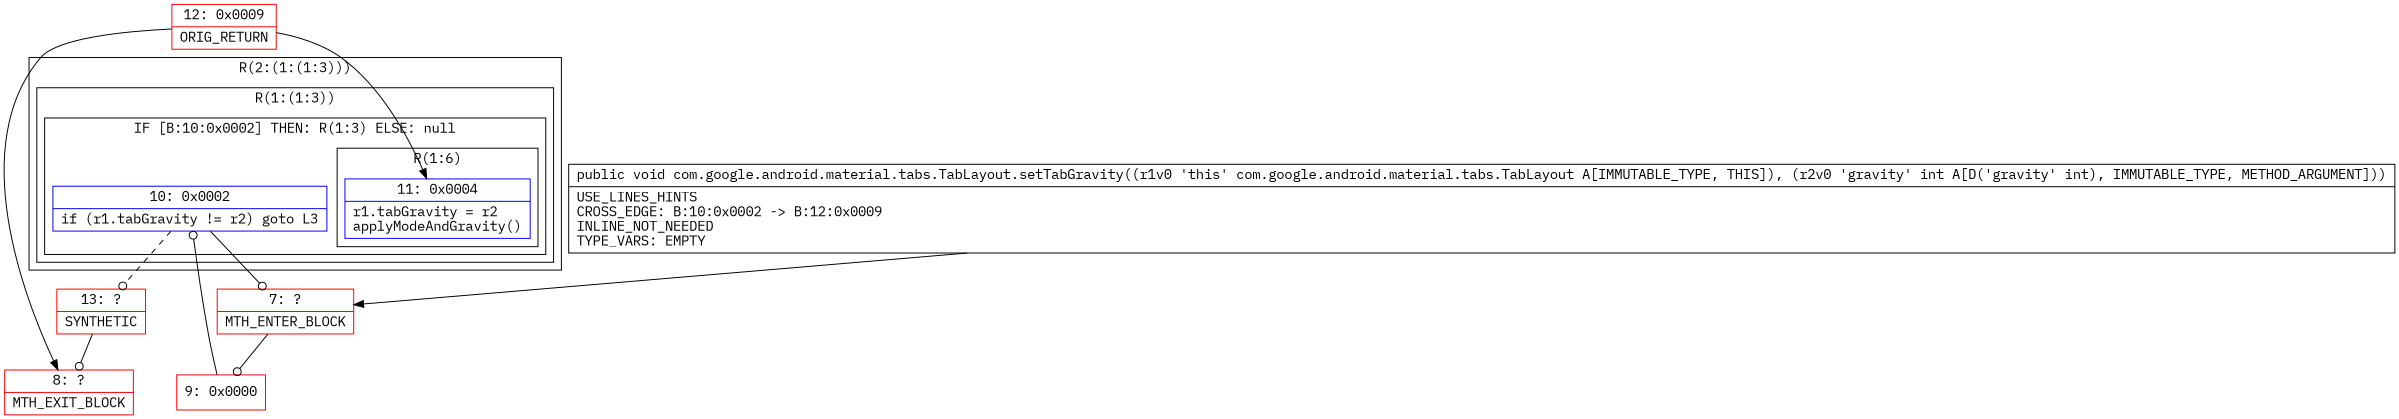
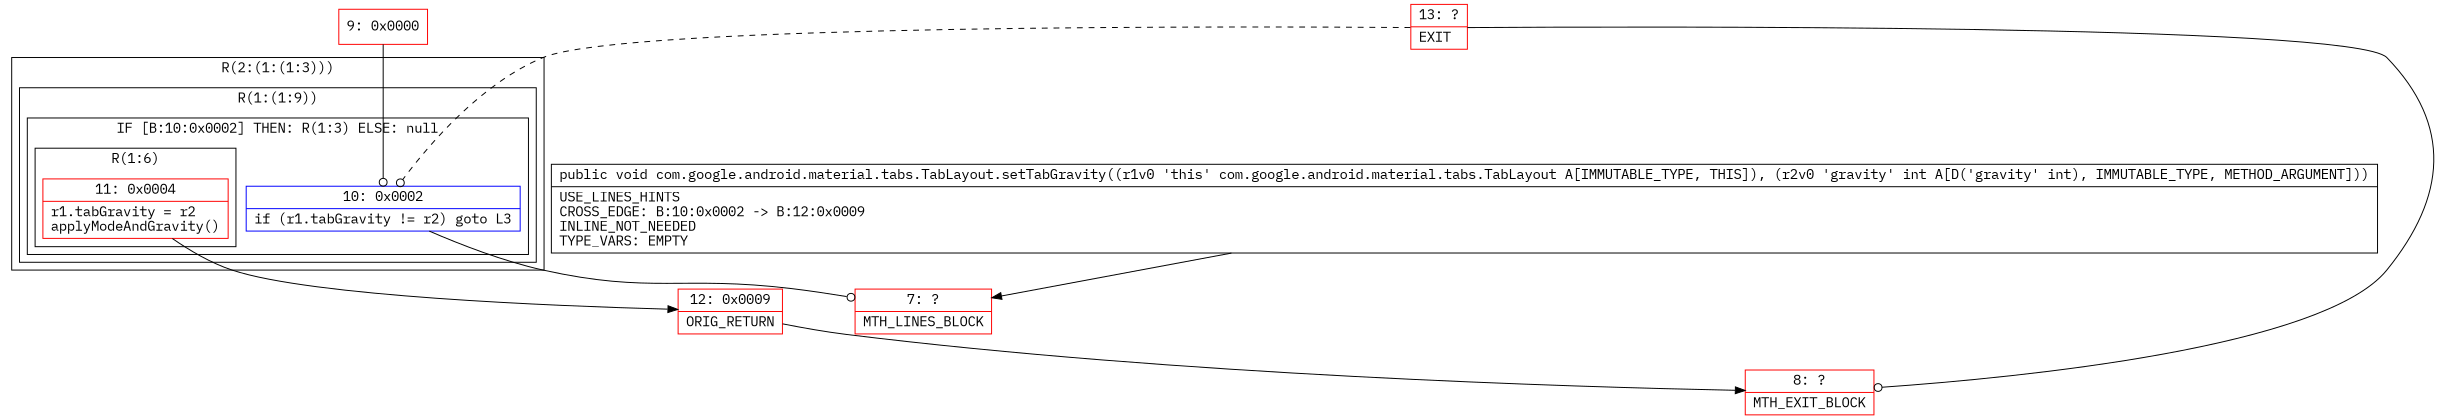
edge "12: 0x0009" -> "11: 0x0004": reversed
cluster "R(1:(1:3))": label "R(1:(1:3))" -> "R(1:(1:9))"
node "11: 0x0004": color blue -> red
edge "10: 0x0002" -> "13: ?": reversed
node "13: ?": text "SYNTHETIC" -> "EXIT"
node "7: ?": text "MTH_ENTER_BLOCK" -> "MTH_LINES_BLOCK"
edge "7: ?" -> "9: 0x0000": removed
